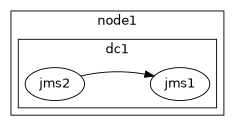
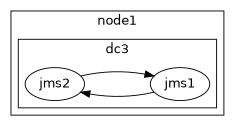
cluster "dc1": label "dc1" -> "dc3"
edge "jms1" -> "jms2": added
